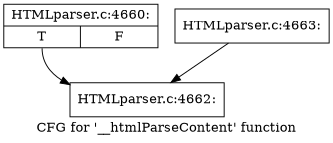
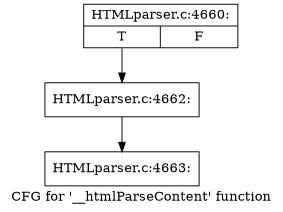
edge "HTMLparser.c:4663:" -> "HTMLparser.c:4662:": reversed
